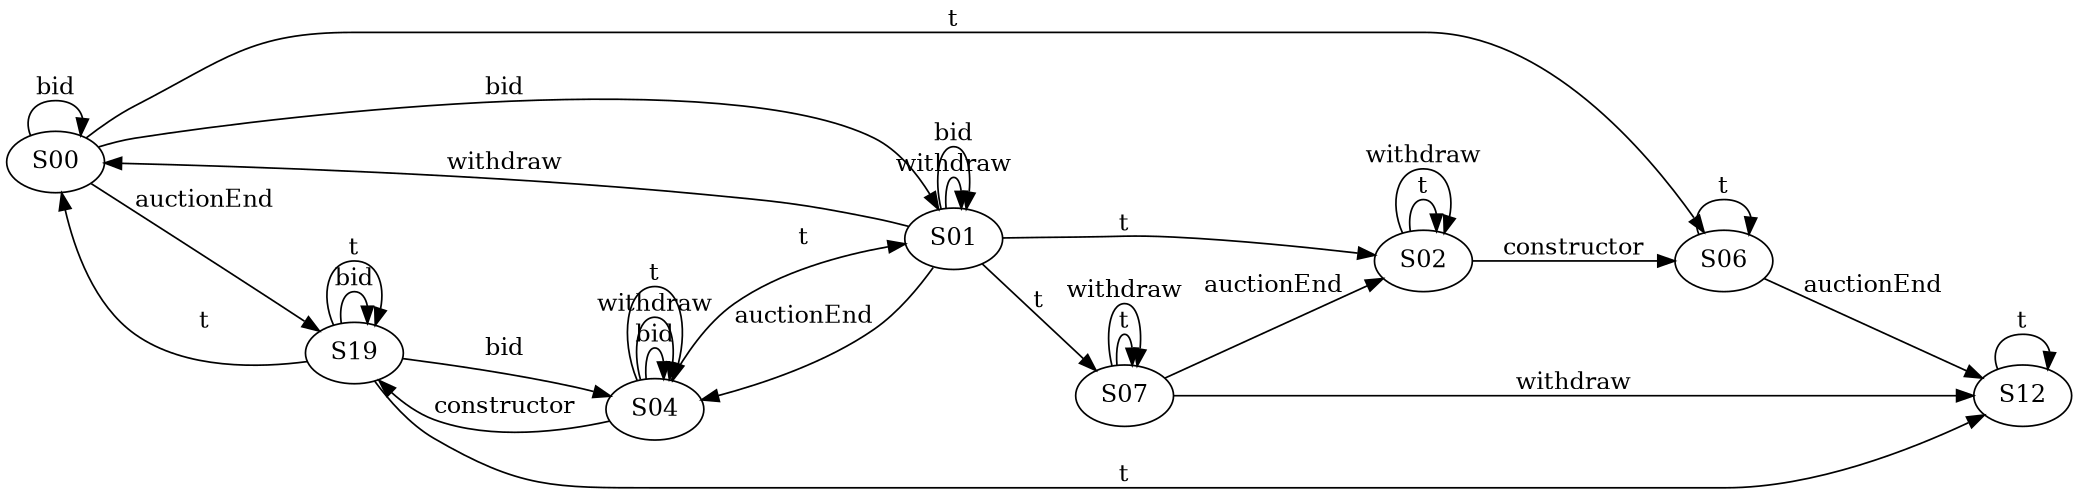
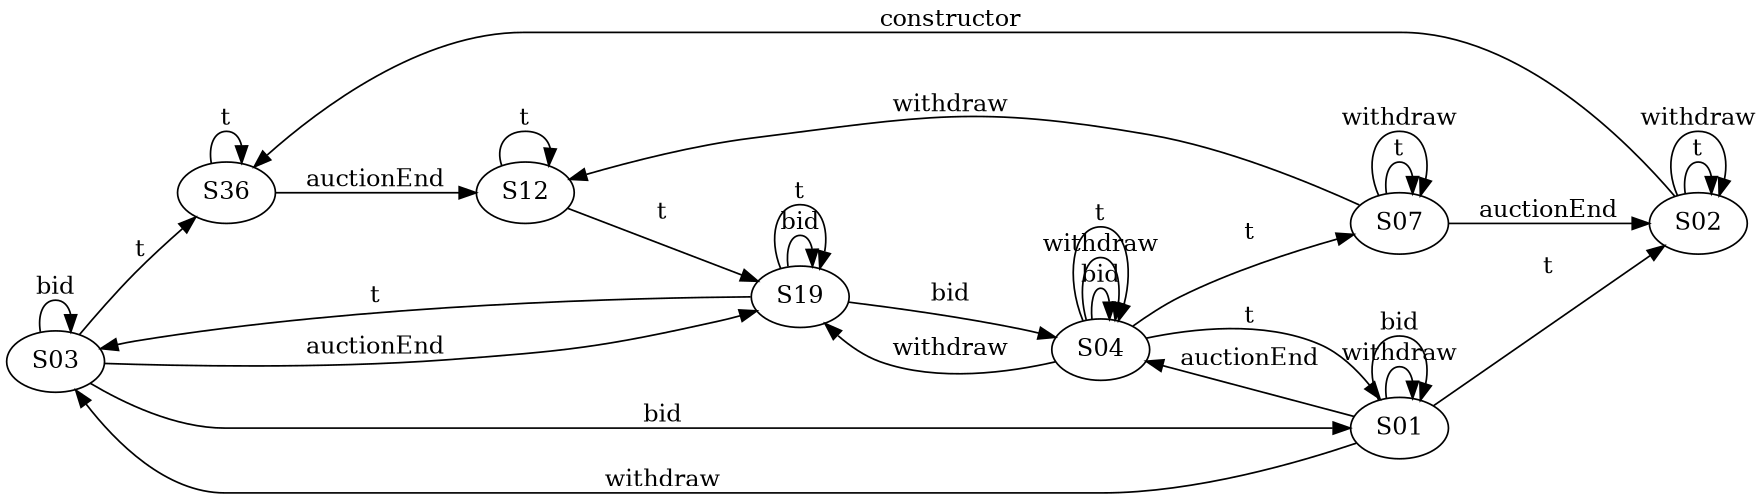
node "S00": label "S00" -> "S03"
node "S06": label "S06" -> "S36"
edge "S01" -> "S07": now "S04" -> "S07"
edge "S04" -> "S19": label "constructor" -> "withdraw"
edge "S19" -> "S12": reversed
